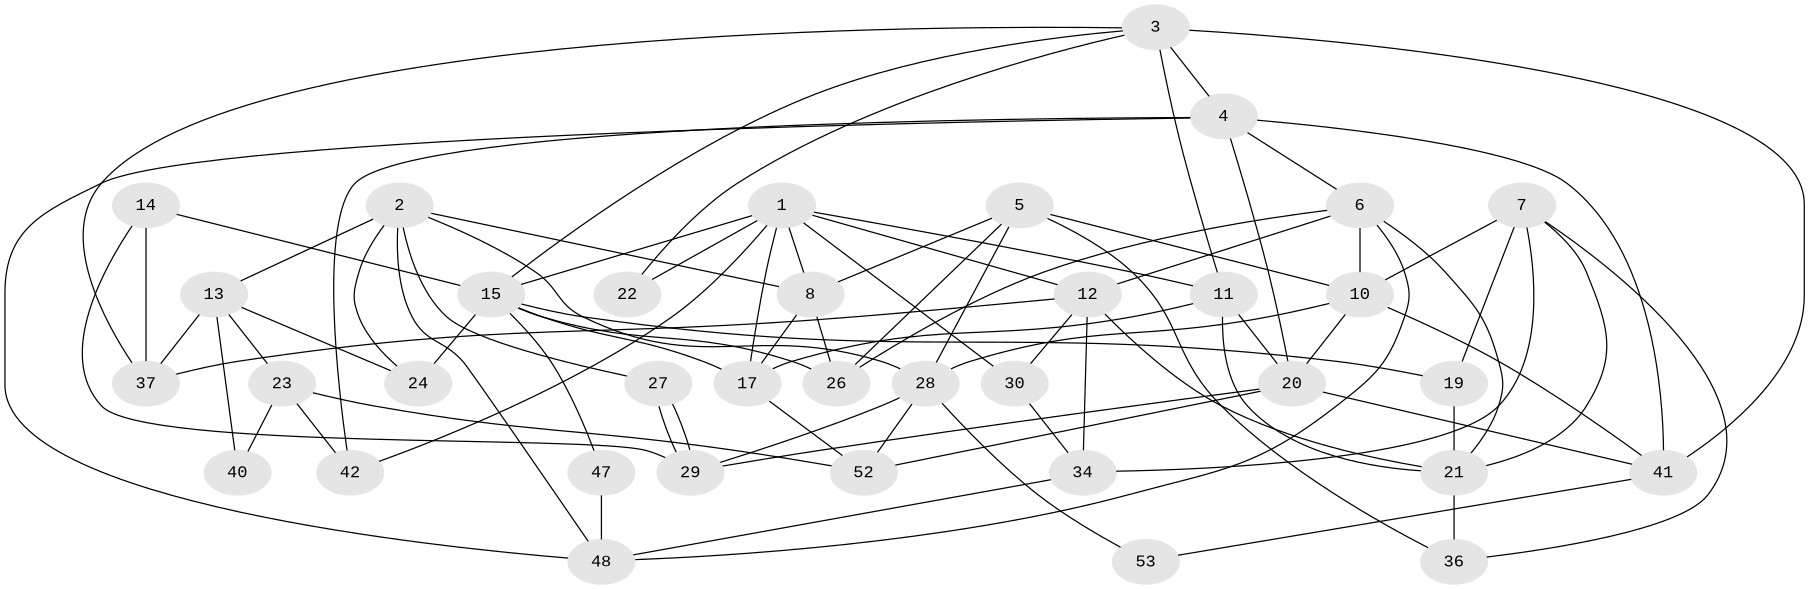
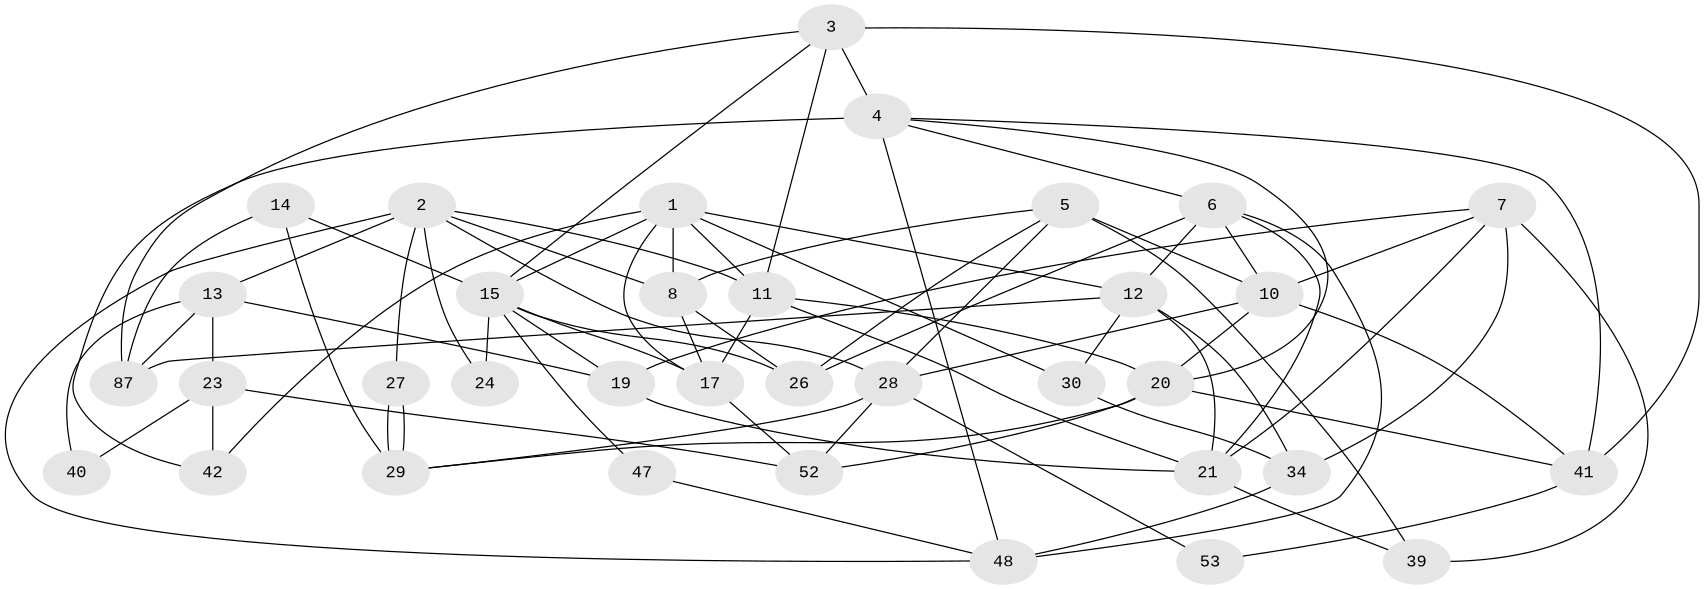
edge "2" -- "11": added
node "22": removed
edge "13" -- "24": now "13" -- "19"
node "37": label "37" -> "87"
node "36": label "36" -> "39"
